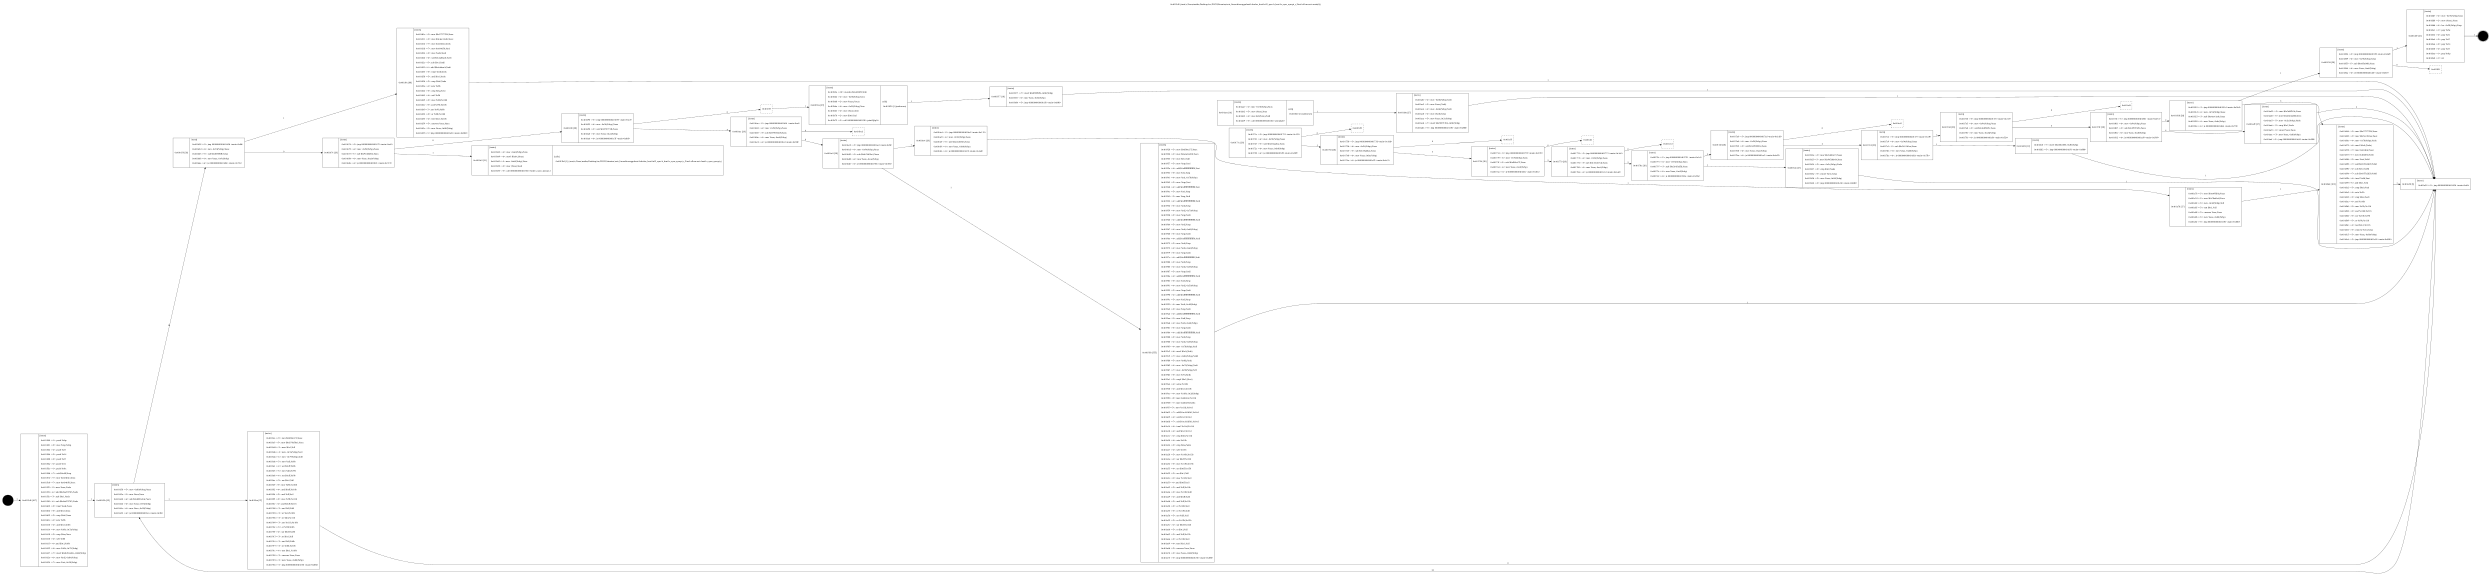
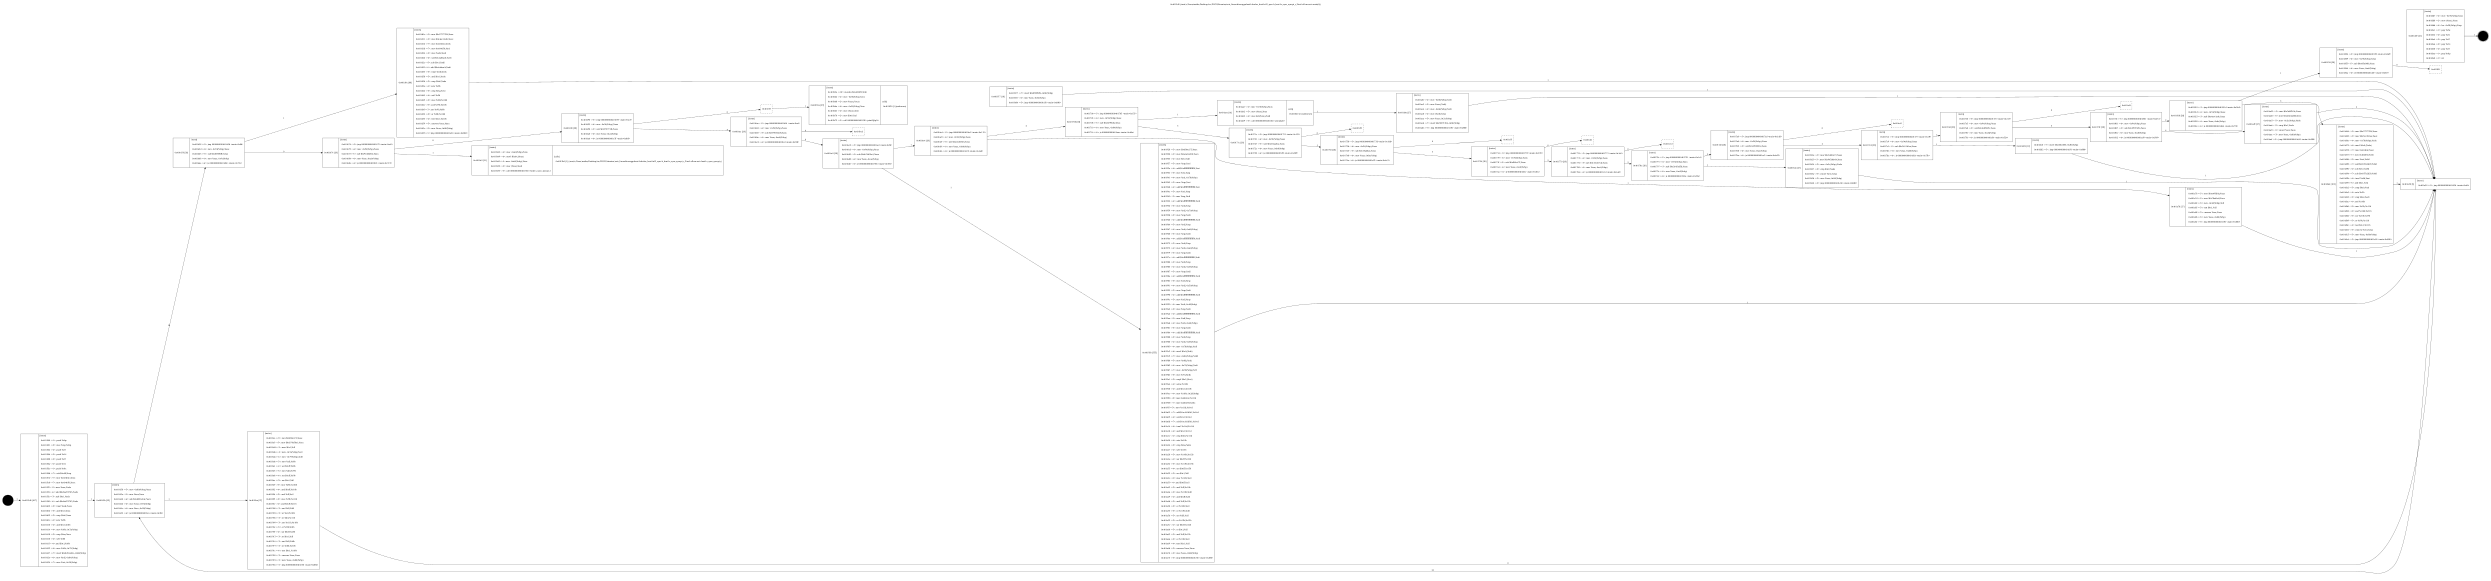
edge "0x401834 [28]" -> "0x401dd7 [21]": removed, label "1"
edge "0x401b5a [29]" -> "0x401b77 [18]": removed, label "1"
node "0x401700 [28]": added
edge "0x401a78 [27]" -> "0x401d64 [103]": now "0x401a78 [27]" -> "0x401e50 [5]"
